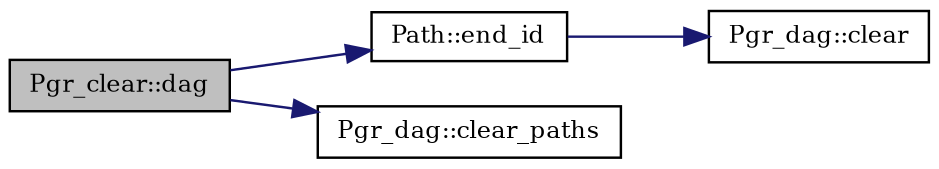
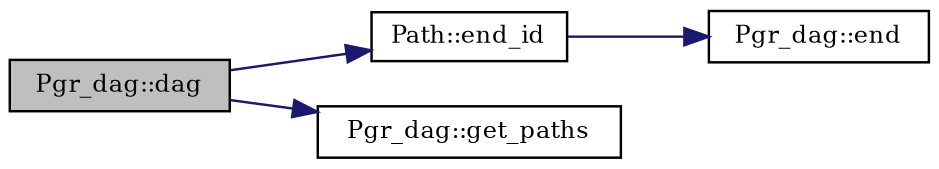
node "Pgr_dag::clear": label "Pgr_dag::clear" -> "Pgr_dag::end"
node "Pgr_clear::dag": label "Pgr_clear::dag" -> "Pgr_dag::dag"
node "Pgr_dag::clear_paths": label "Pgr_dag::clear_paths" -> "Pgr_dag::get_paths"
